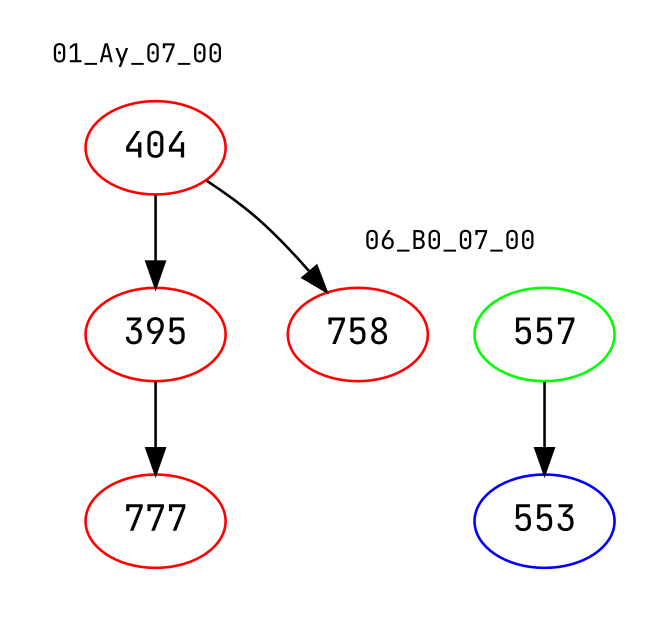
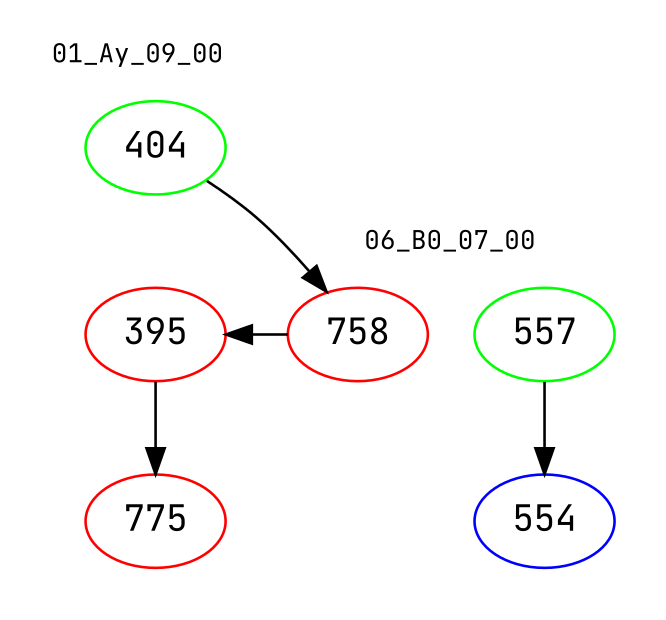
cluster "01_Ay_07_00": label "01_Ay_07_00" -> "01_Ay_09_00"
node "404": color red -> green
edge "404" -> "395": now "758" -> "395"
node "777": label "777" -> "775"
node "553": label "553" -> "554"
